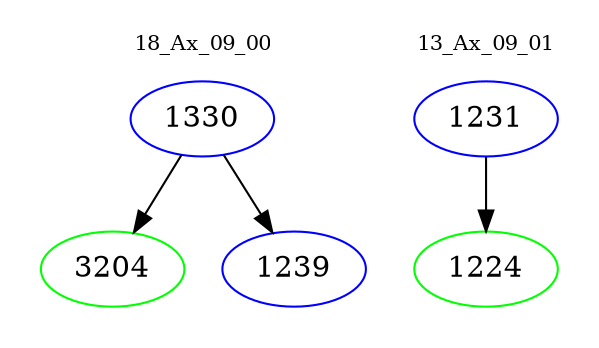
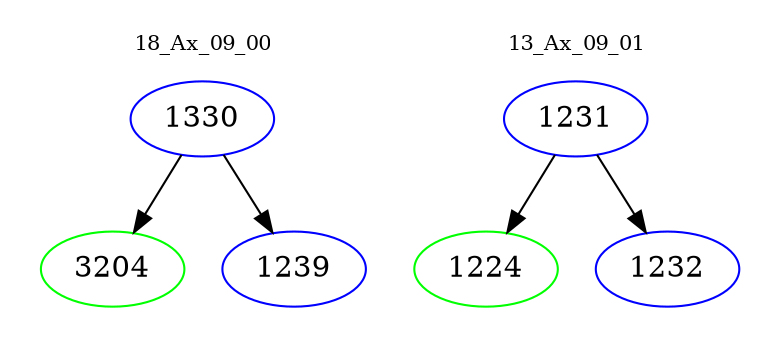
node "1232": added
